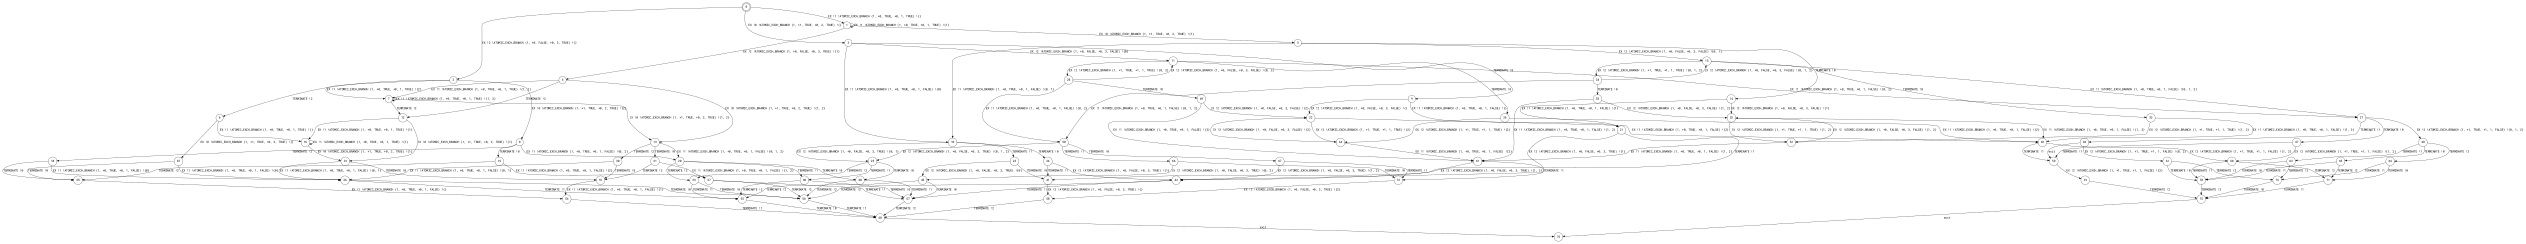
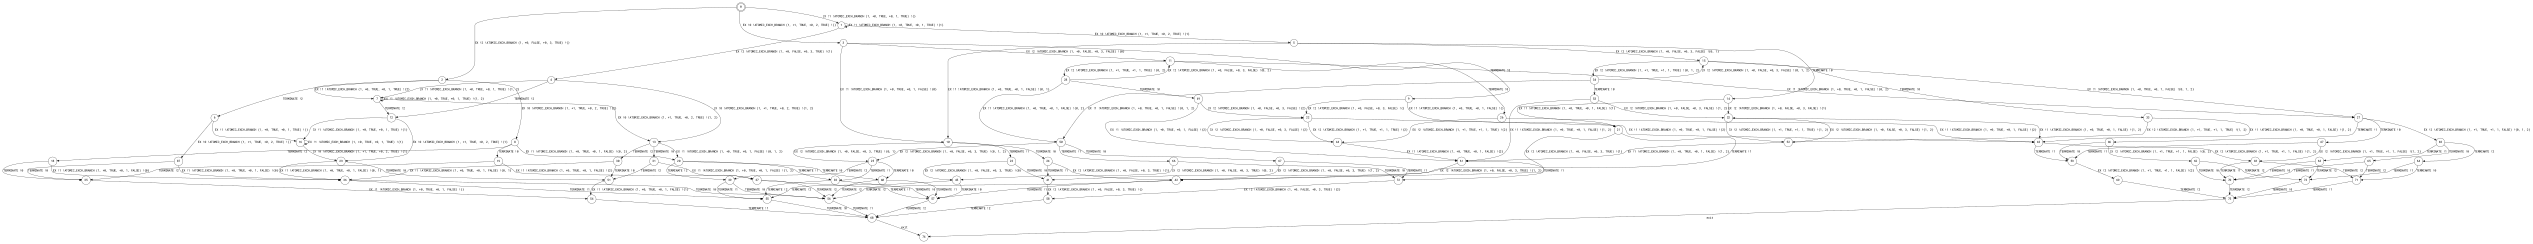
edge "46" -> "59": label "exit" -> "TERMINATE !0"
